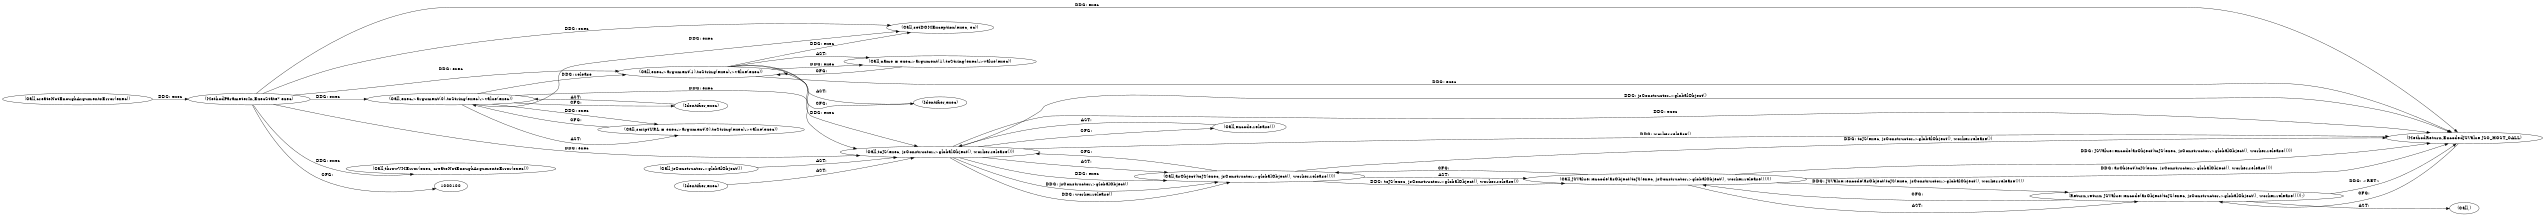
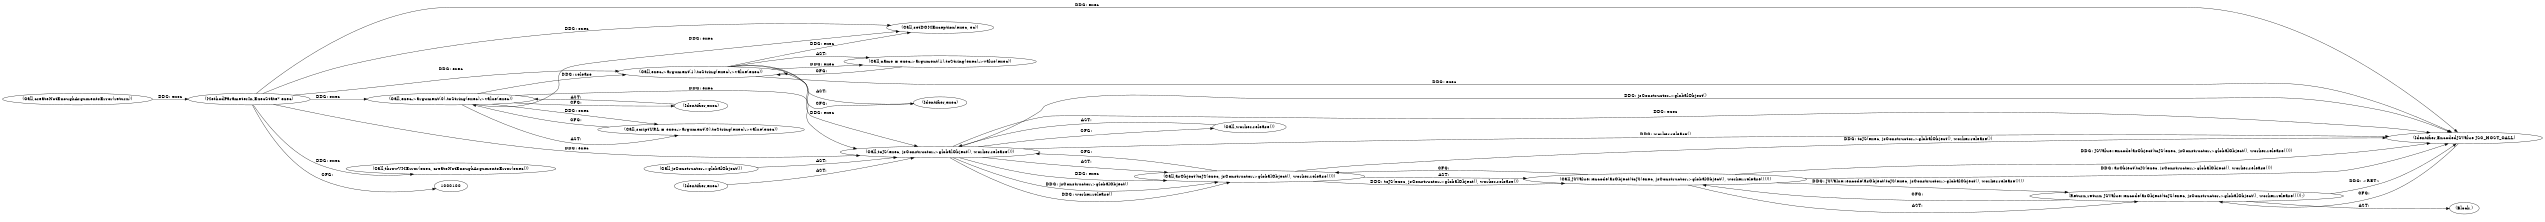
node "(Call,createNotEnoughArgumentsError(exec))": label "(Call,createNotEnoughArgumentsError(exec))" -> "(Call,createNotEnoughArgumentsError(return))"
node "(Call,encode.release())": label "(Call,encode.release())" -> "(Call,worker.release())"
node "(MethodReturn,EncodedJSValue JSC_HOST_CALL)": label "(MethodReturn,EncodedJSValue JSC_HOST_CALL)" -> "(Identifier,EncodedJSValue JSC_HOST_CALL)"
node "(Call,)": label "(Call,)" -> "(Block,)"
